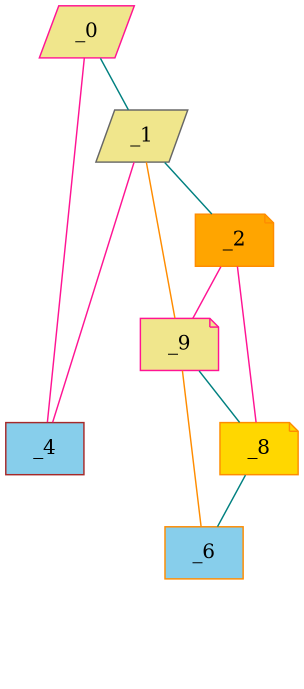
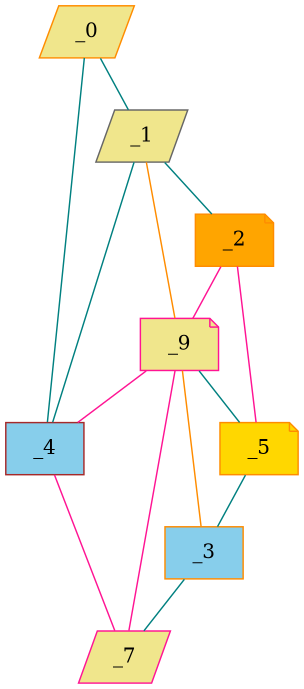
node "_0": color deeppink -> darkorange
edge "_0" -- "_4": color deeppink -> teal
edge "_1" -- "_4": color deeppink -> teal
edge "_9" -- "_4": added
node "_8": label "_8" -> "_5"
node "_6": label "_6" -> "_3"
node "_7": added
